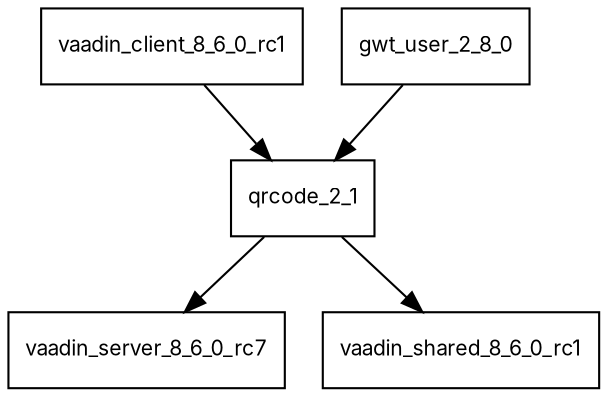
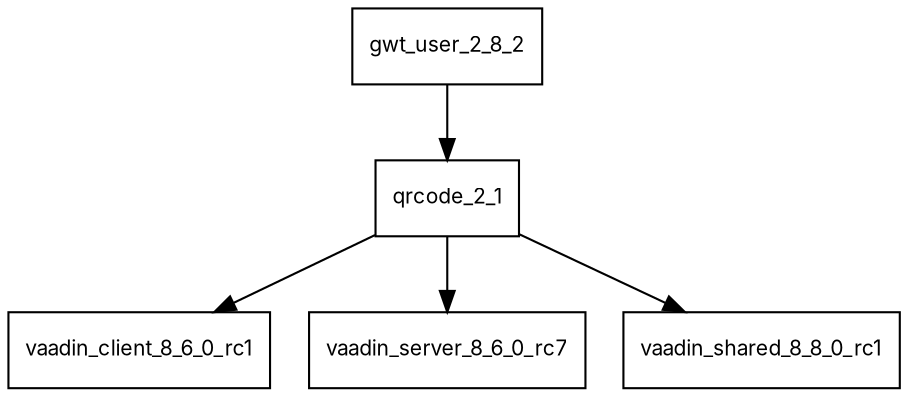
node "gwt_user_2_8_0": label "gwt_user_2_8_0" -> "gwt_user_2_8_2"
edge "vaadin_client_8_6_0_rc1" -> "qrcode_2_1": reversed
node "vaadin_shared_8_6_0_rc1": label "vaadin_shared_8_6_0_rc1" -> "vaadin_shared_8_8_0_rc1"
